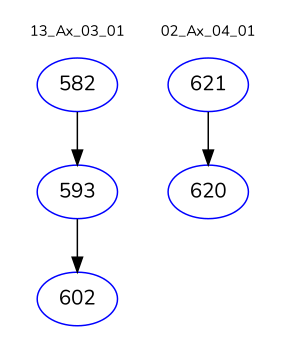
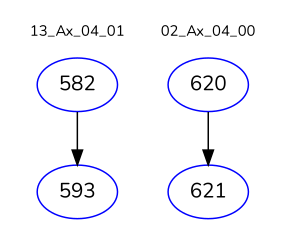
cluster "13_Ax_03_01": label "13_Ax_03_01" -> "13_Ax_04_01"
cluster "02_Ax_04_01": label "02_Ax_04_01" -> "02_Ax_04_00"
edge "621" -> "620": reversed
node "602": removed
